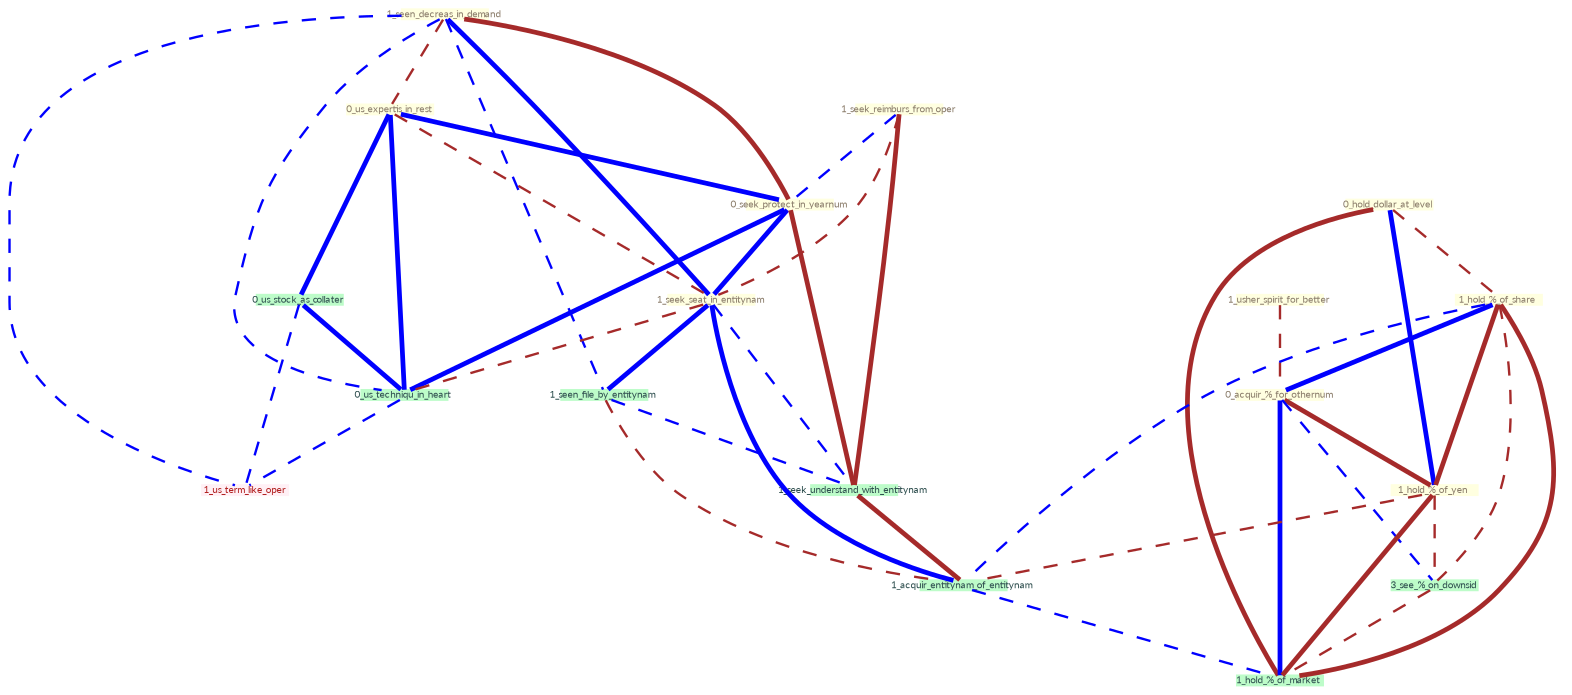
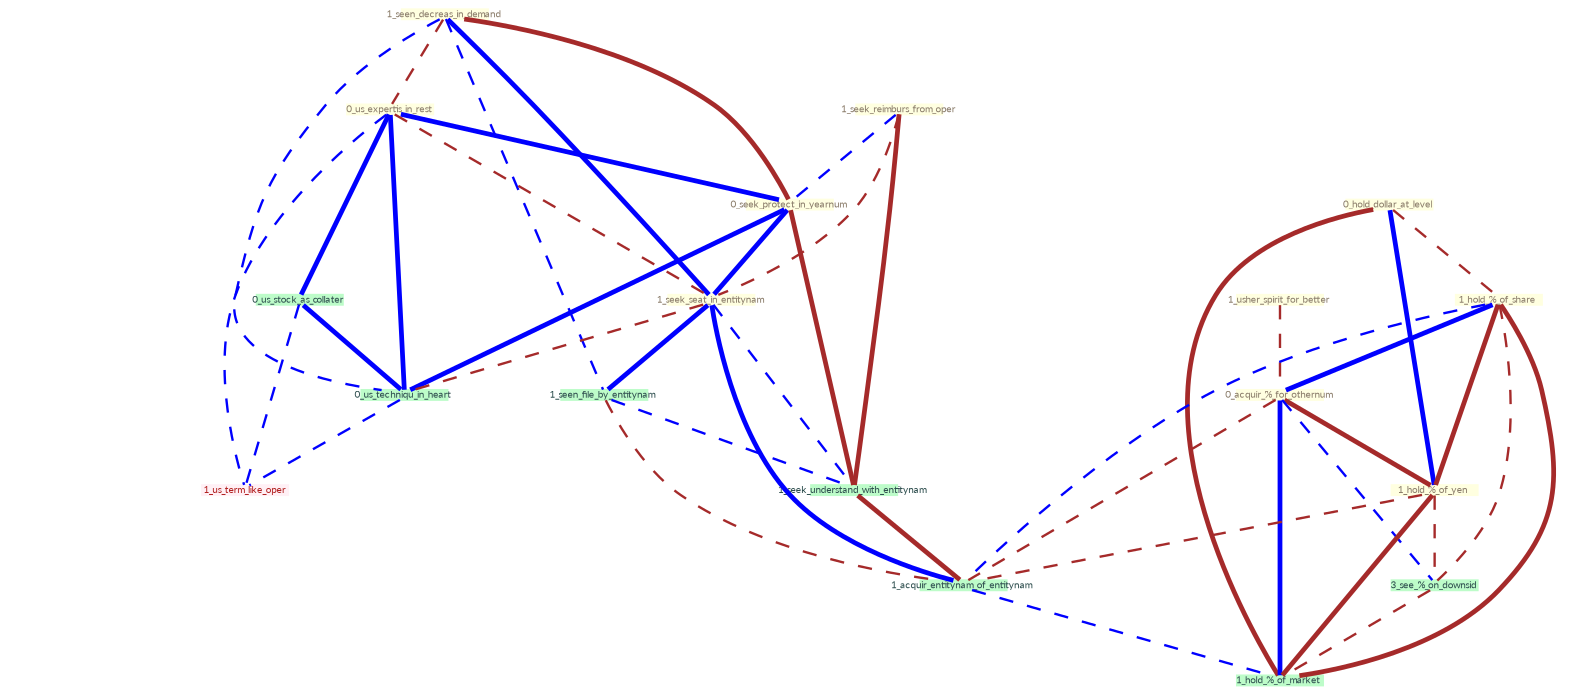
edge "1_seen_decreas_in_demand" -- "1_us_term_like_oper": now "0_us_expertis_in_rest" -- "1_us_term_like_oper"
edge "0_acquir_%_for_othernum" -- "1_acquir_entitynam_of_entitynam": added
